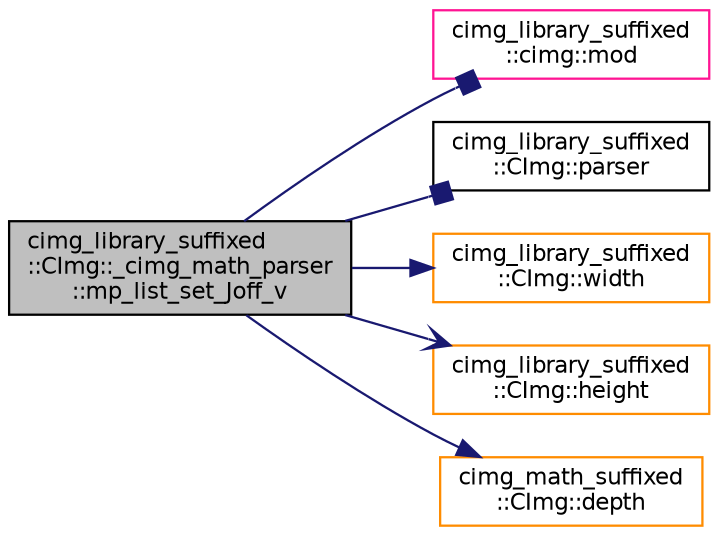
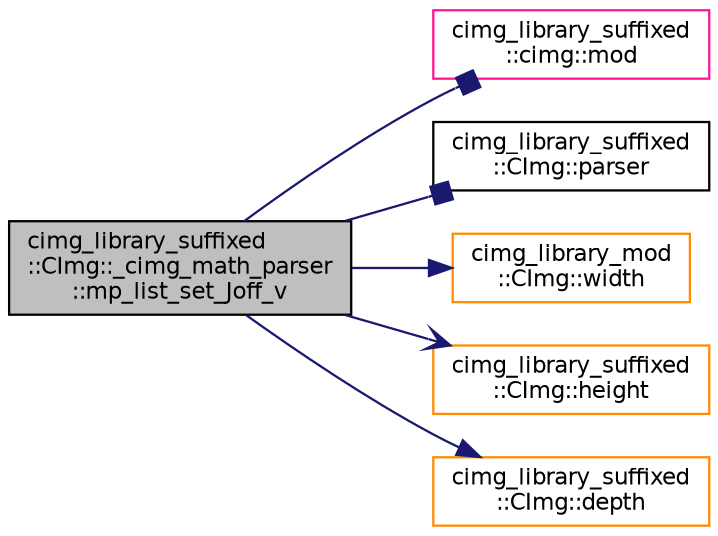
node "cimg_library_suffixed ::CImg::width": label "cimg_library_suffixed ::CImg::width" -> "cimg_library_mod ::CImg::width"
node "cimg_math_suffixed ::CImg::depth": label "cimg_math_suffixed ::CImg::depth" -> "cimg_library_suffixed ::CImg::depth"
